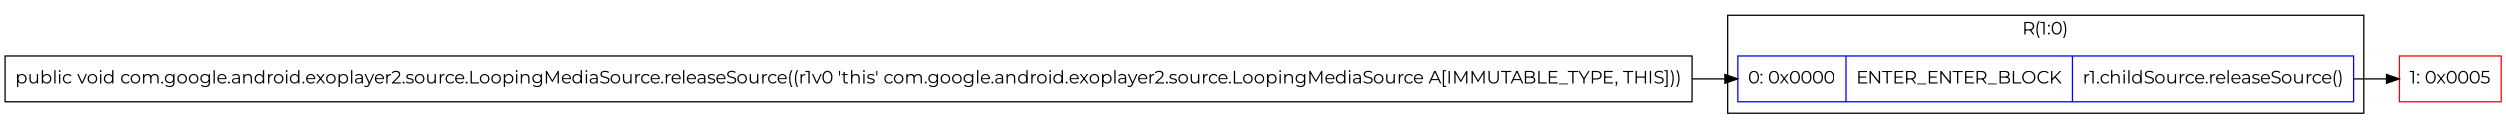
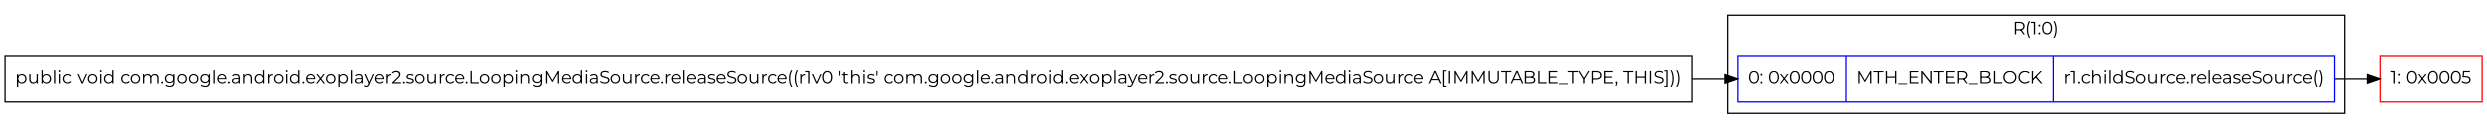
node "0: 0x0000": text "ENTER_ENTER_BLOCK" -> "MTH_ENTER_BLOCK"
